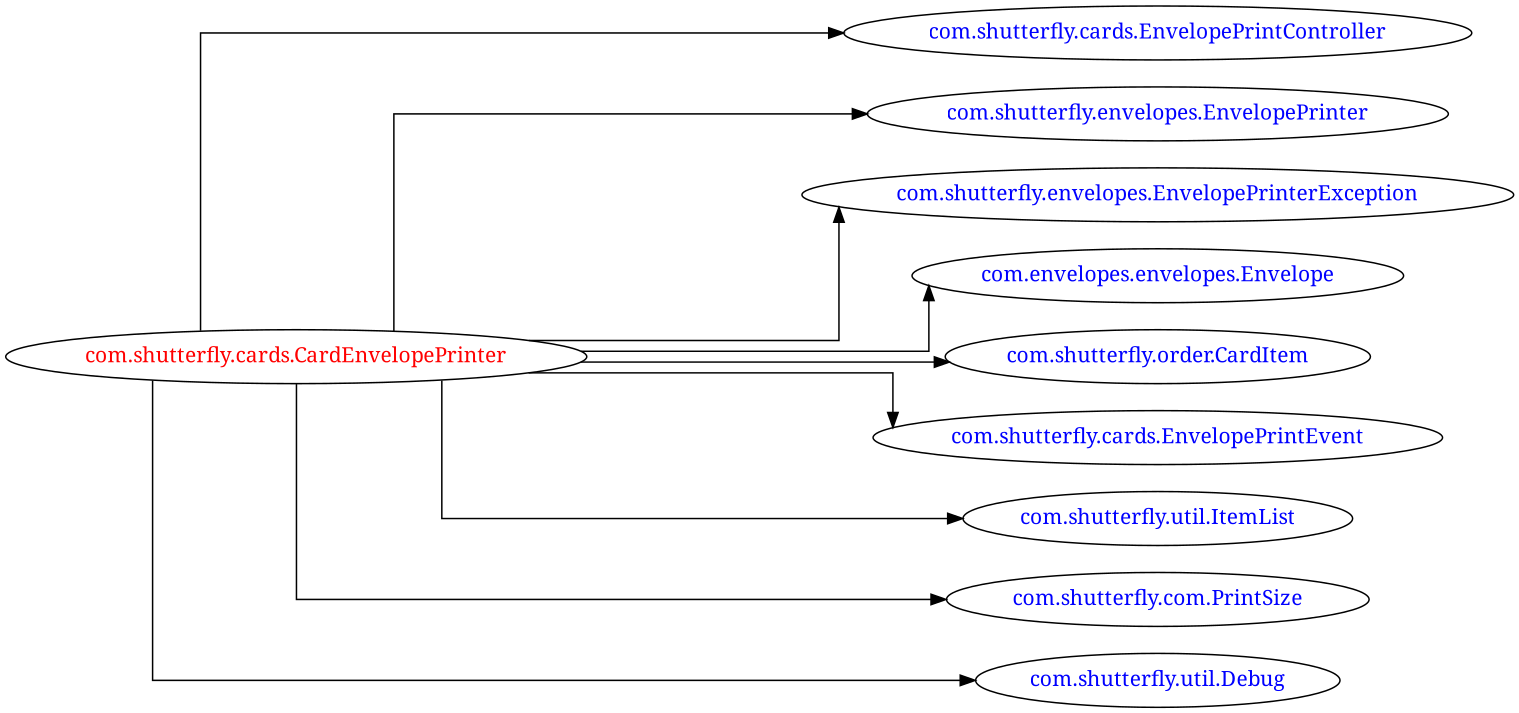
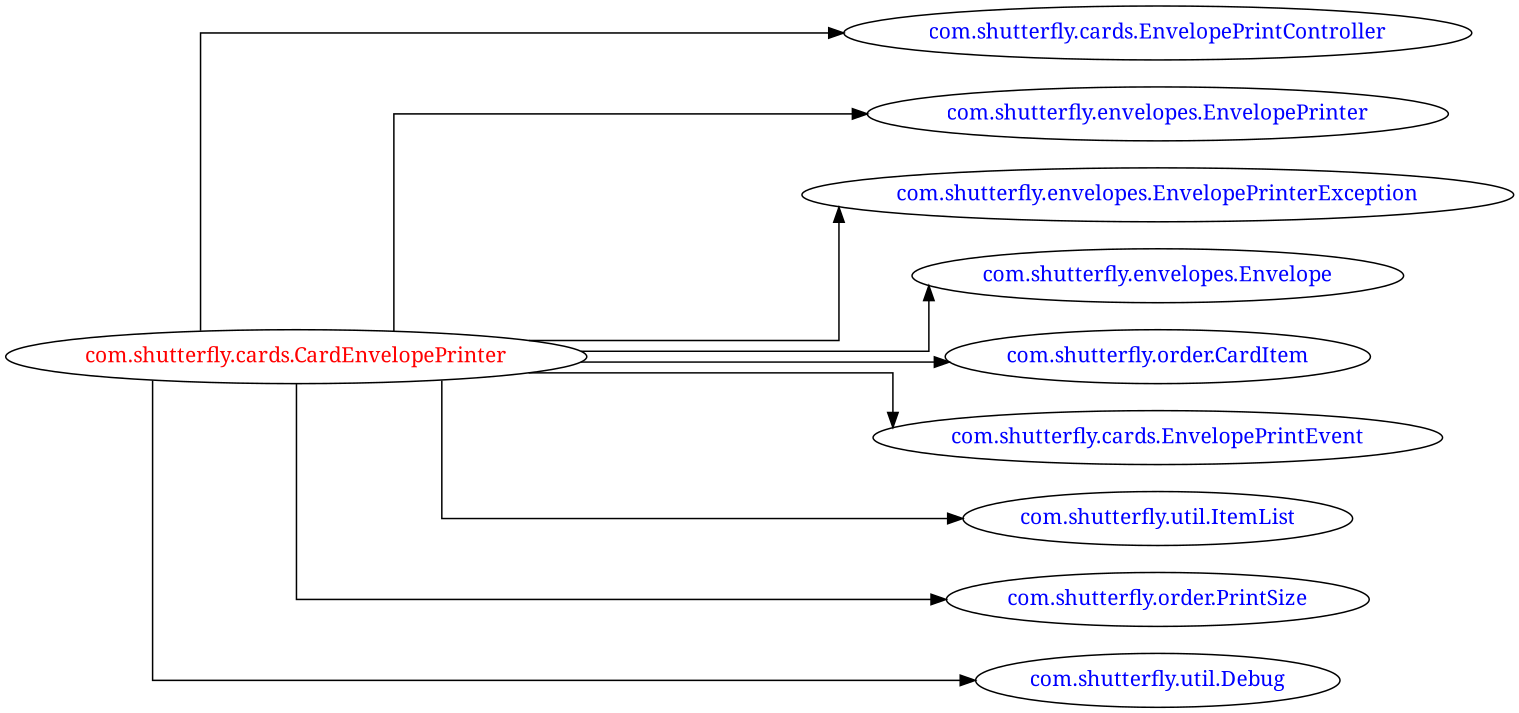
node "com.envelopes.envelopes.Envelope": label "com.envelopes.envelopes.Envelope" -> "com.shutterfly.envelopes.Envelope"
node "com.shutterfly.com.PrintSize": label "com.shutterfly.com.PrintSize" -> "com.shutterfly.order.PrintSize"
